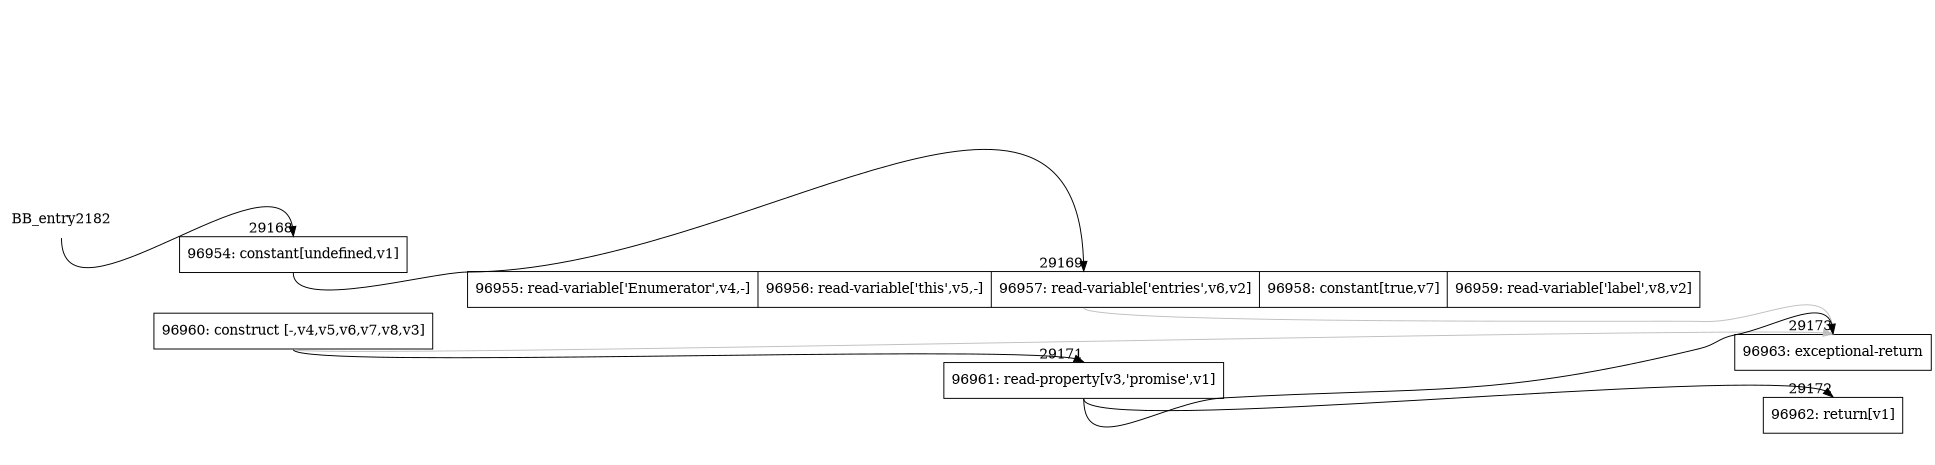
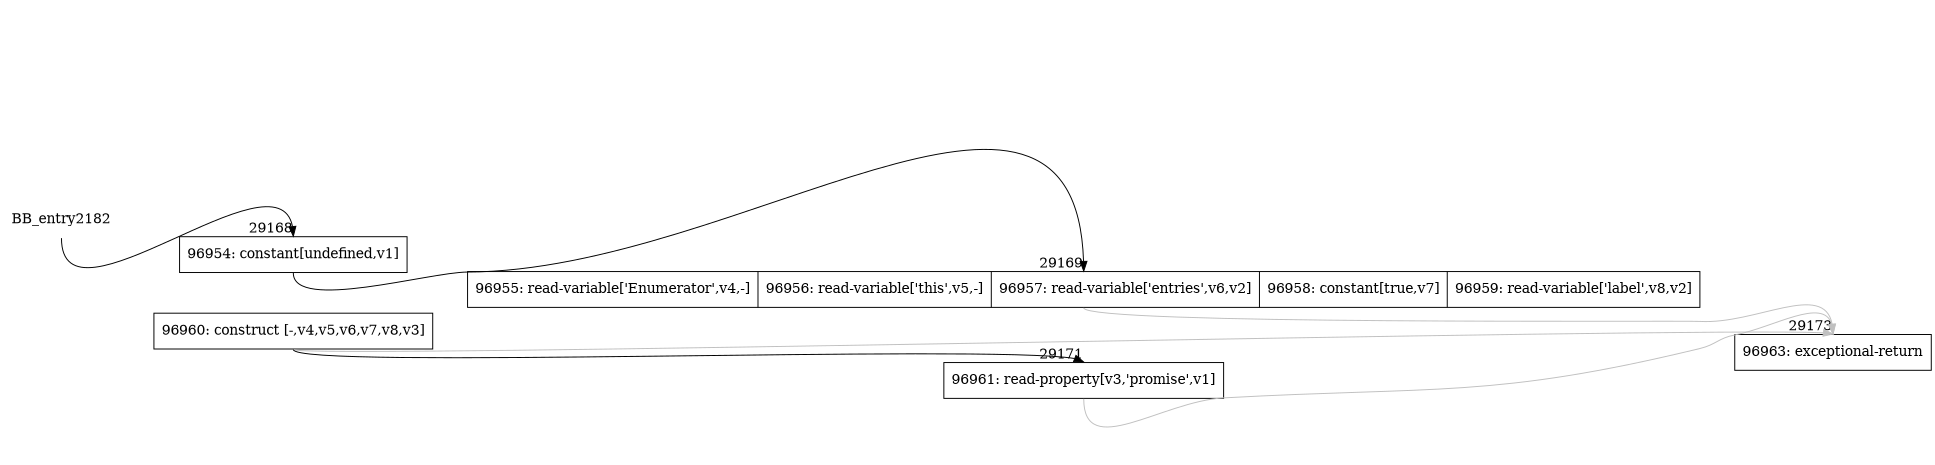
edge "96961: read-property[v3,'promise',v1]" -> "96963: exceptional-return": color black -> gray
node "96962: return[v1]": removed
